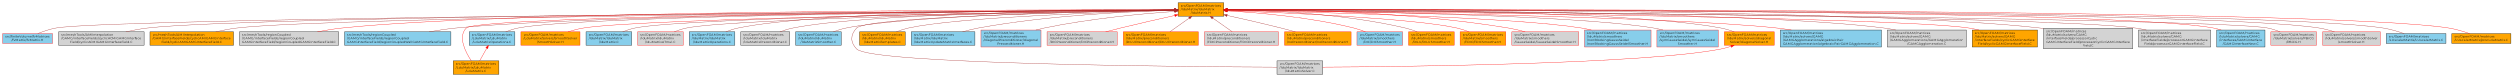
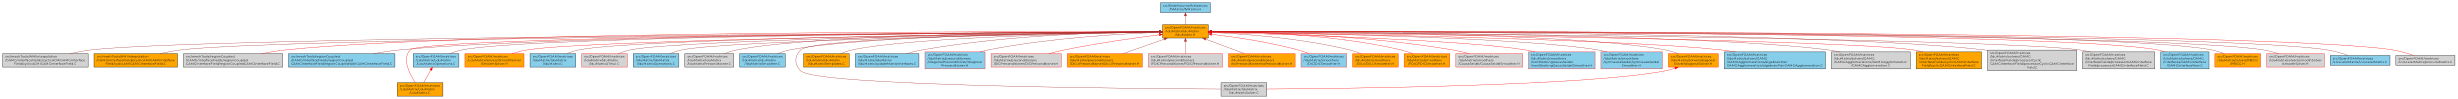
edge "src/finiteVolume/fvMatrices /fvMatrix/fvMatrix.H" -> "src/OpenFOAM/matrices /lduMatrix/lduMatrix /lduMatrix.H": reversed
node "src/finiteVolume/fvMatrices /fvMatrix/fvMatrix.H": color red -> black
node "src/OpenFOAM/matrices /lduMatrix/solvers/PBiCG /PBiCG.H": fillcolor lightgrey -> orange
node "src/OpenFOAM/matrices /LUscalarMatrix/procLduMatrix.C": fillcolor orange -> lightgrey
